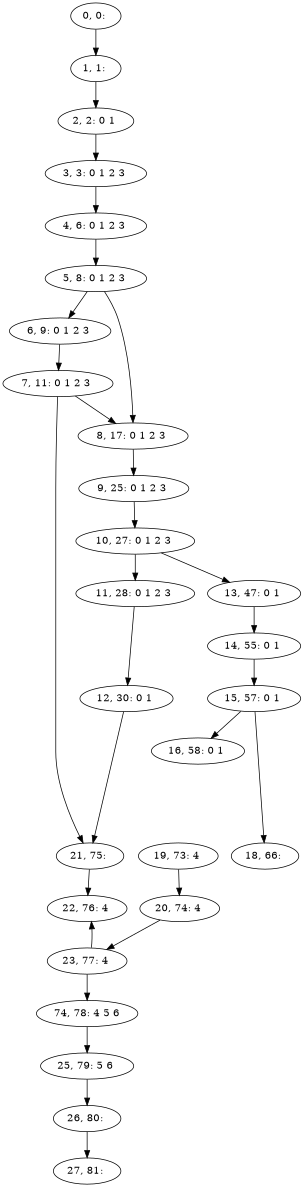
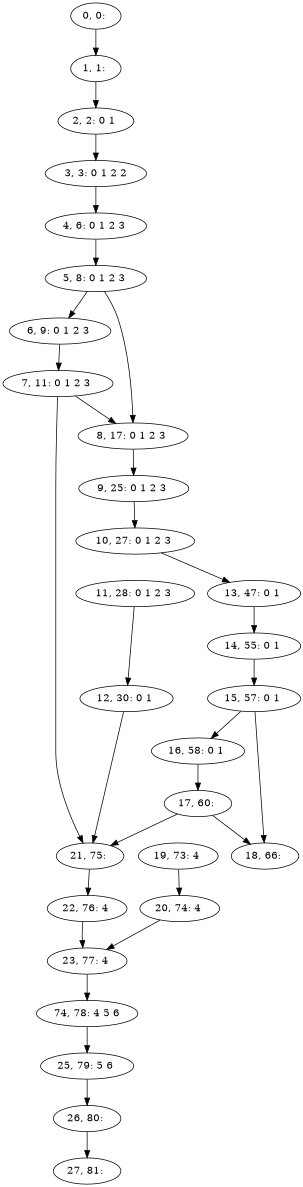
node "3, 3: 0 1 2 3": label "3, 3: 0 1 2 3" -> "3, 3: 0 1 2 2"
edge "10, 27: 0 1 2 3" -> "11, 28: 0 1 2 3": removed
node "17, 60:": added
edge "23, 77: 4" -> "22, 76: 4": reversed
